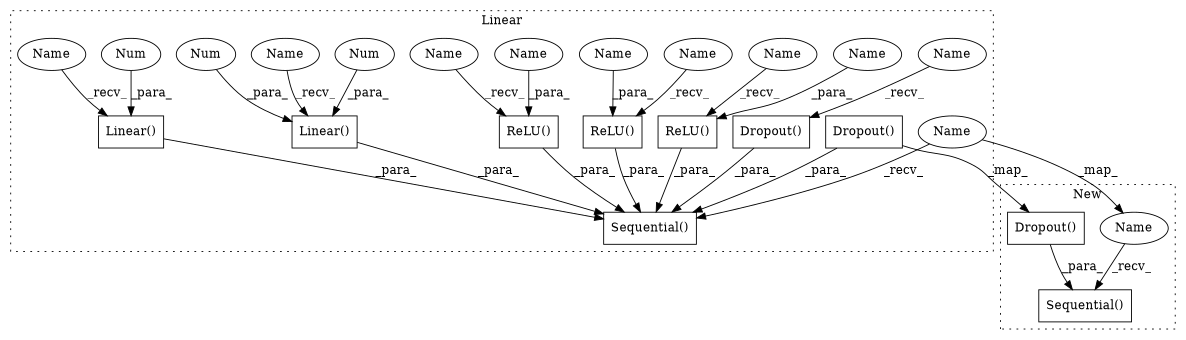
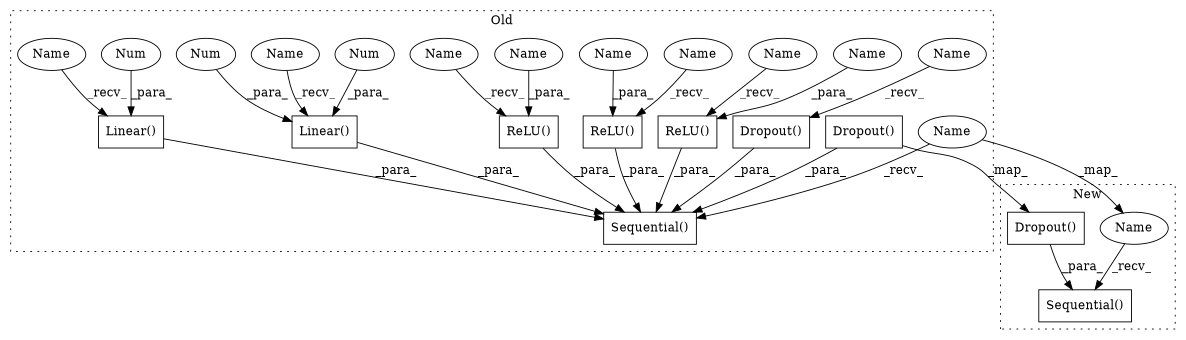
cluster "Linear": label "Linear" -> "Old"
